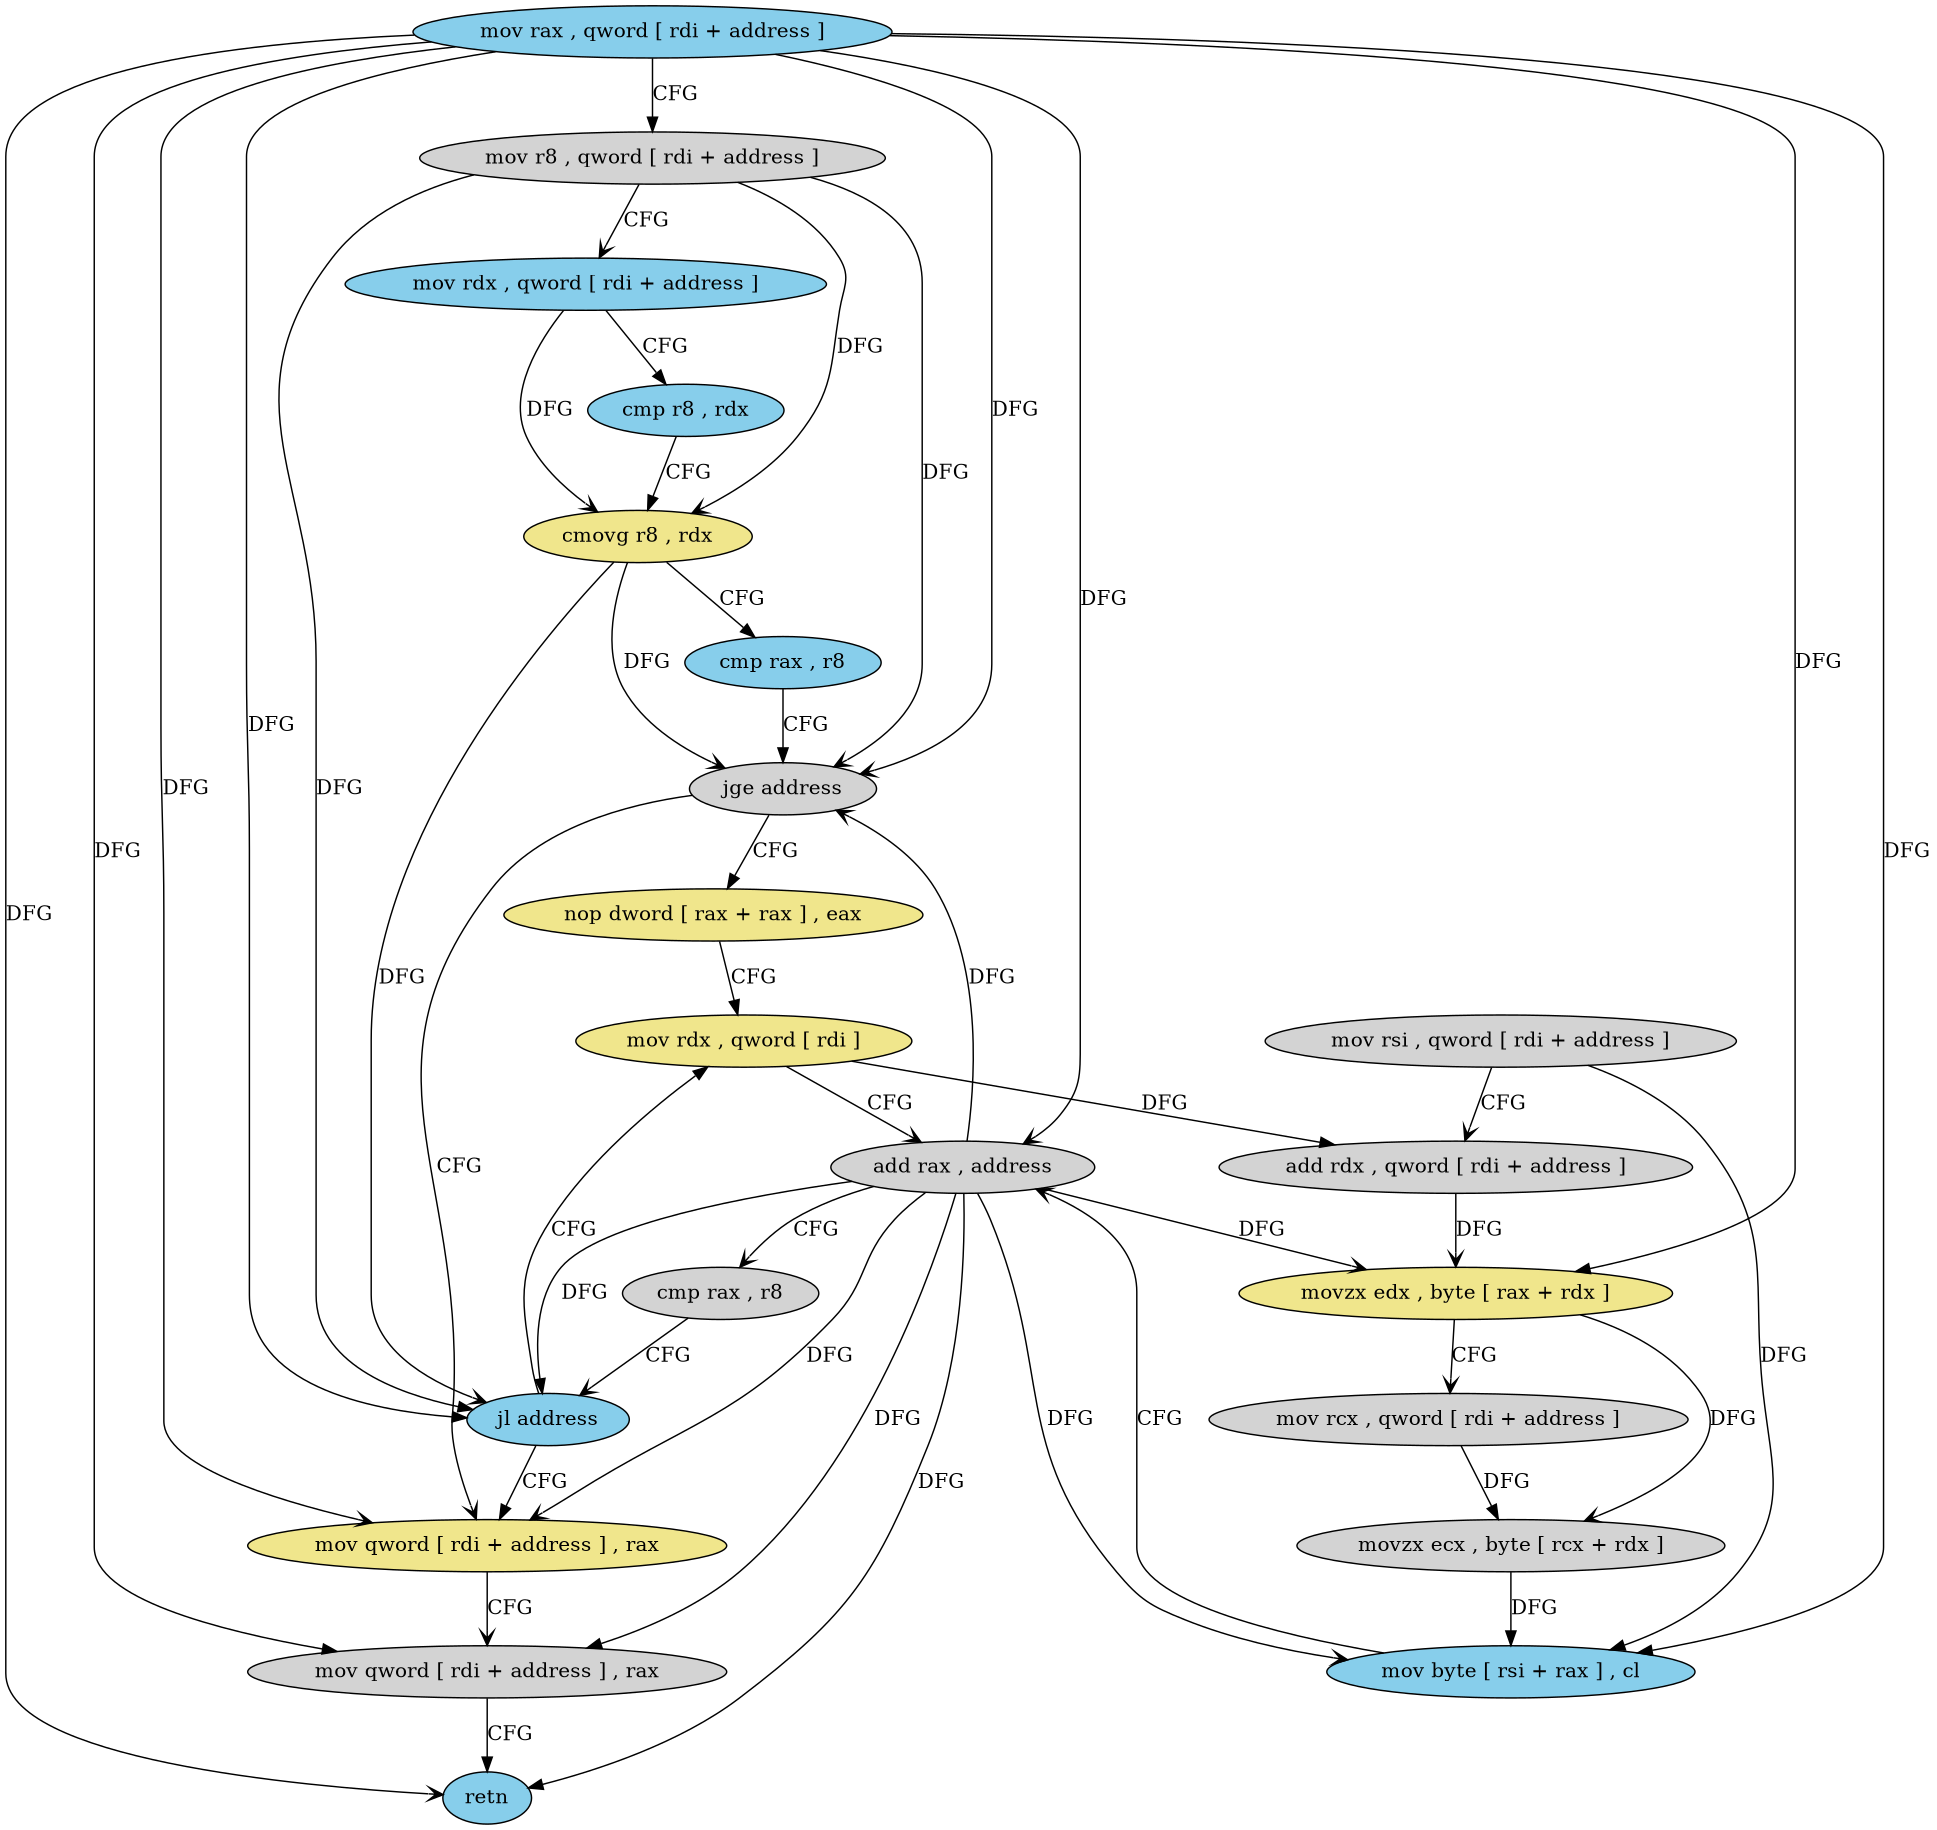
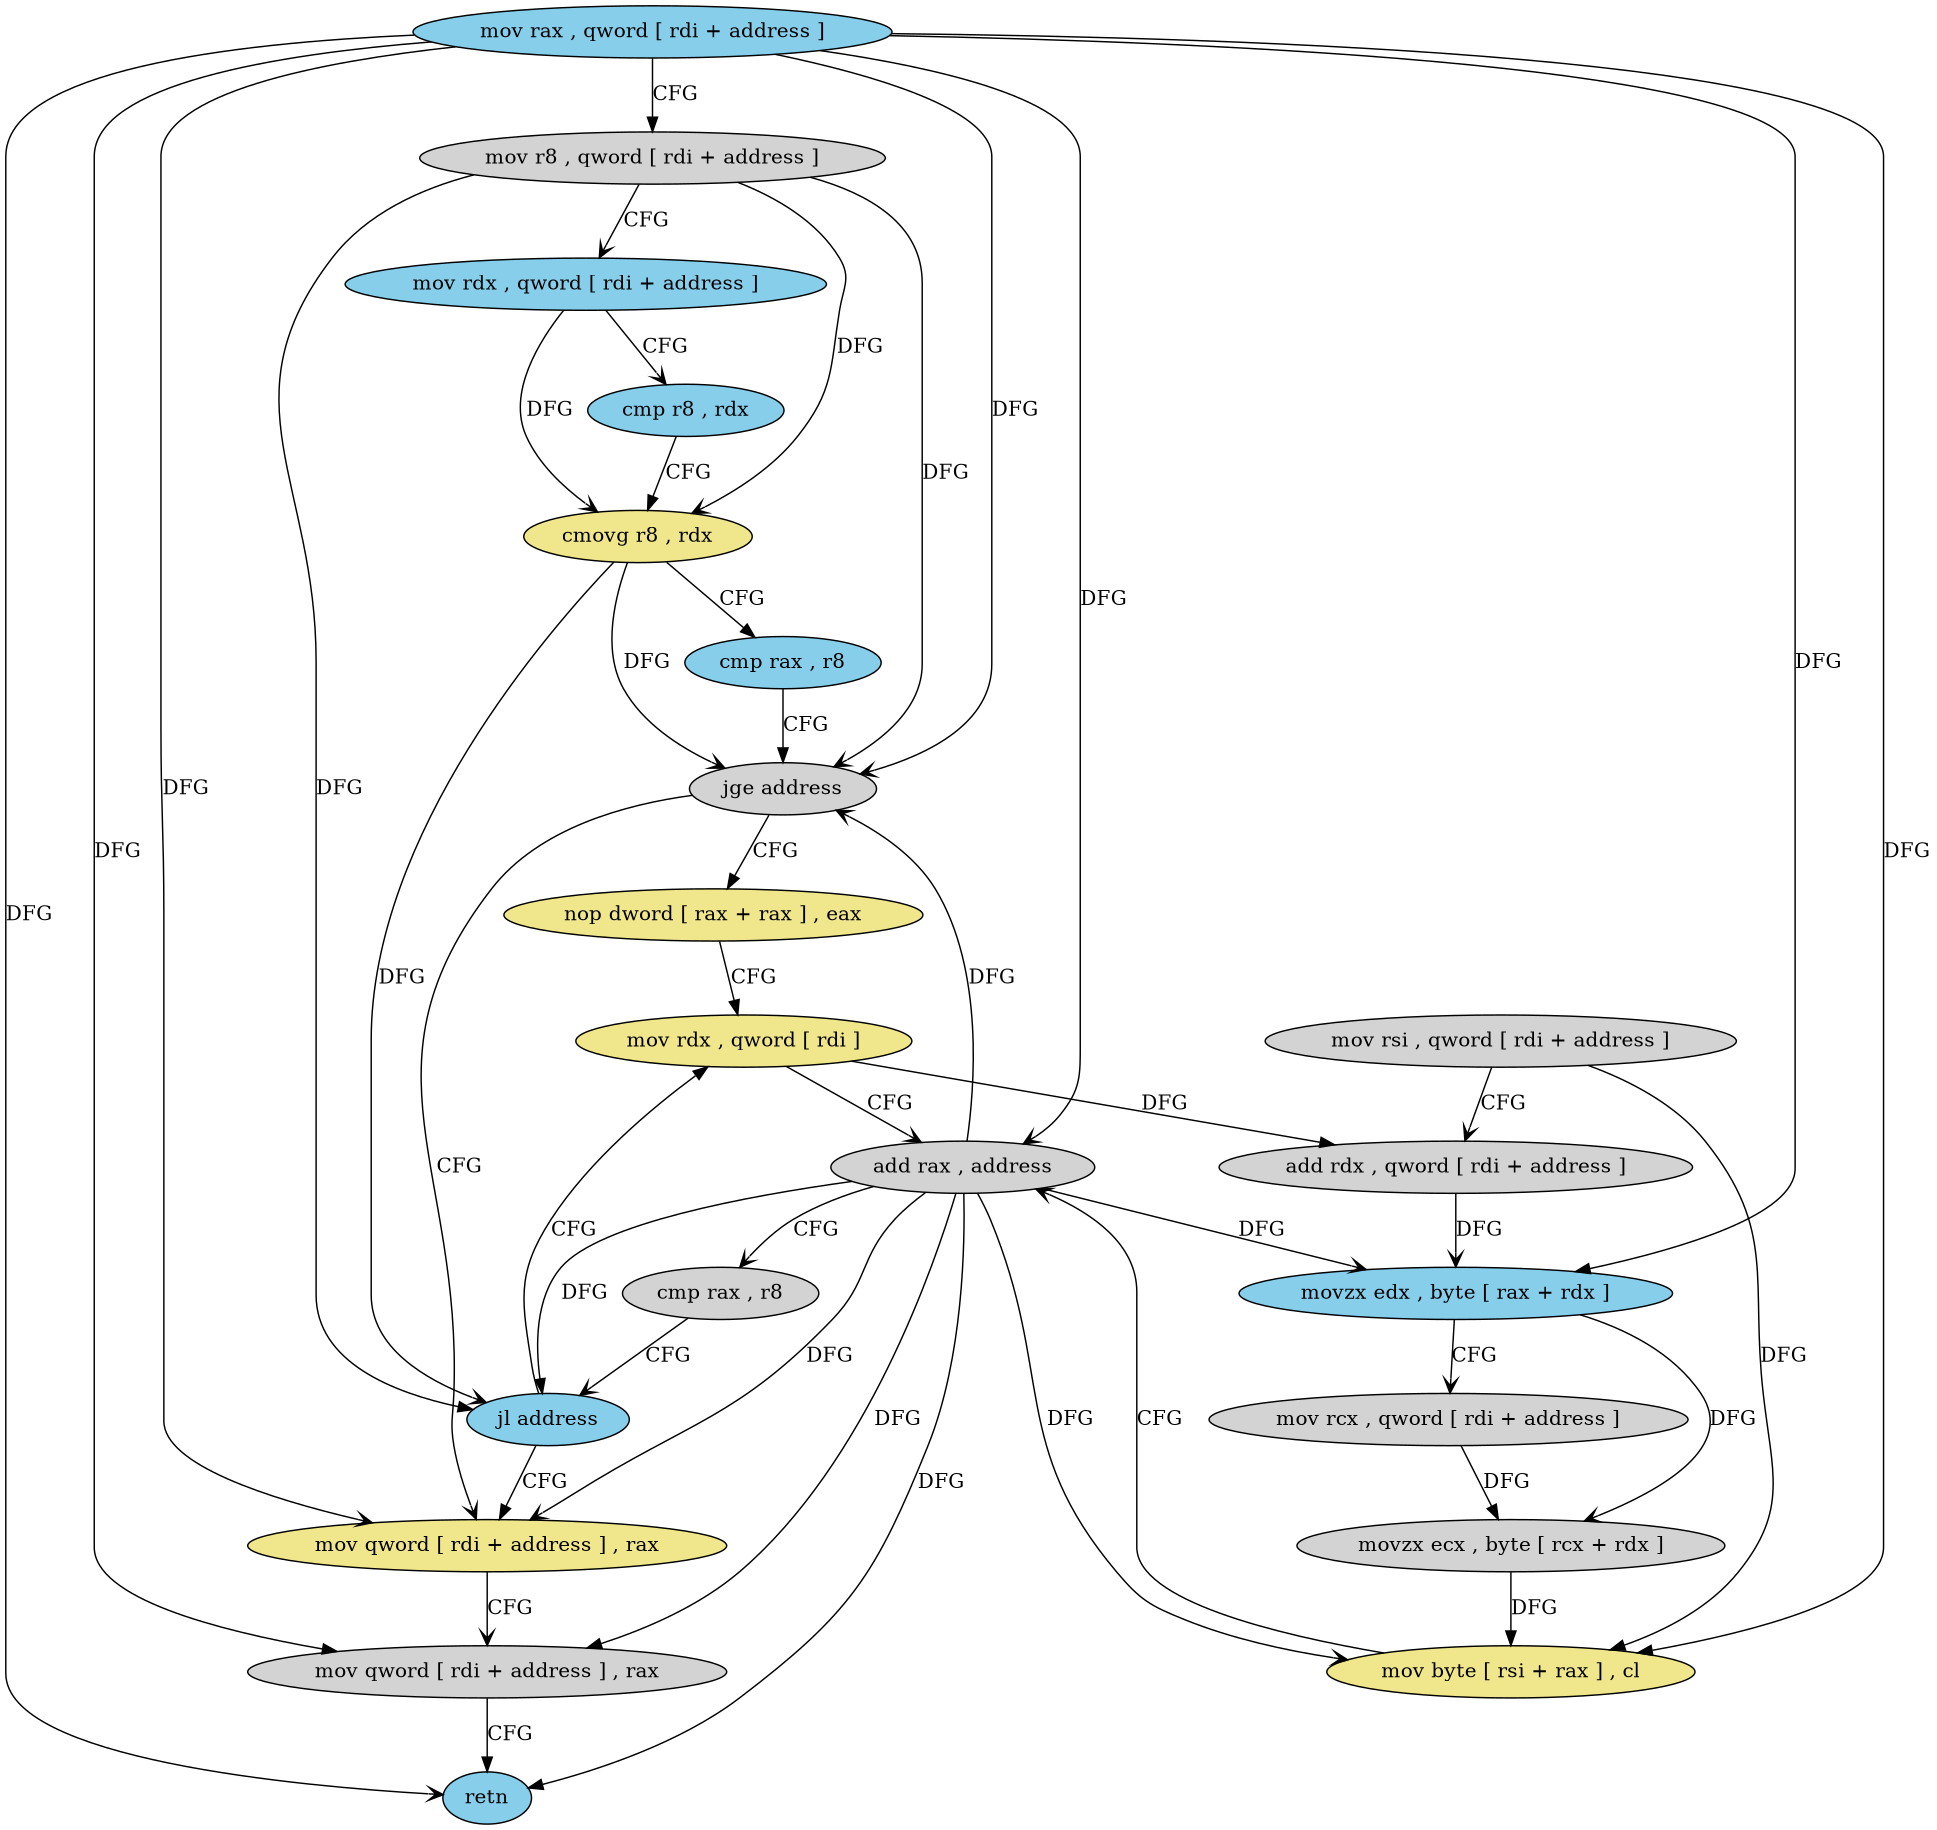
edge "mov rdx , qword [ rdi + address ]" -> "cmp r8 , rdx": arrowhead normal -> vee
edge "mov rax , qword [ rdi + address ]" -> "jl address": removed, label "DFG"
node "movzx edx , byte [ rax + rdx ]": fillcolor khaki -> skyblue
node "mov byte [ rsi + rax ] , cl": fillcolor skyblue -> khaki
